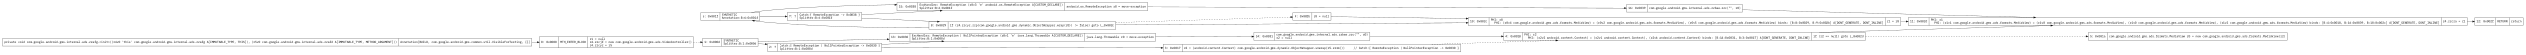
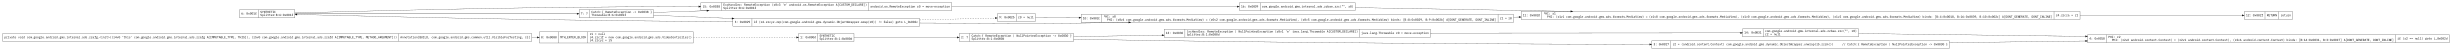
node "6: 0x001f": text "Annotation:B:6:0x001f" -> "Splitter:B:6:0x001f"
node "7: ?": text "Splitter:B:6:0x001f" -> "Throwable:B:6:0x001f"
edge "4: 0x0018" -> "11: 0x002d": removed
node "5: 0x001a": removed
edge "1: 0x000d" -> "13: 0x0030": removed
edge "3: 0x0017" -> "4: 0x0018": style dashed -> solid
